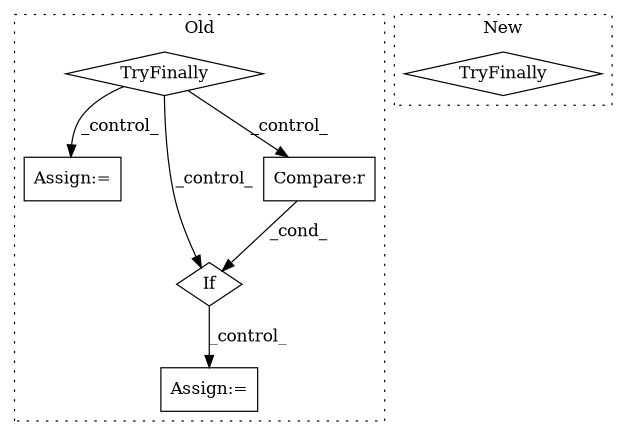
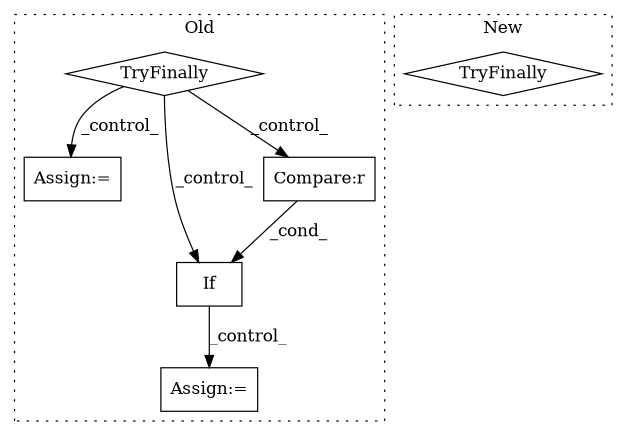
node "If": shape diamond -> box
